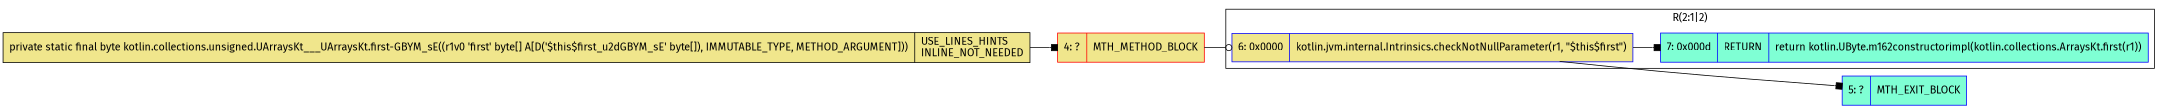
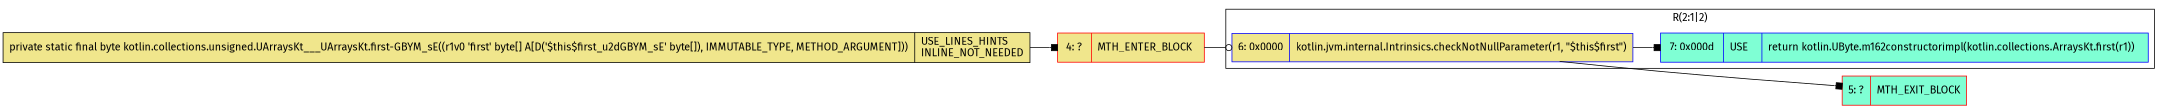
node "4: ?": text "MTH_METHOD_BLOCK" -> "MTH_ENTER_BLOCK"
node "7: 0x000d": text "RETURN" -> "USE"
node "5: ?": color blue -> red
